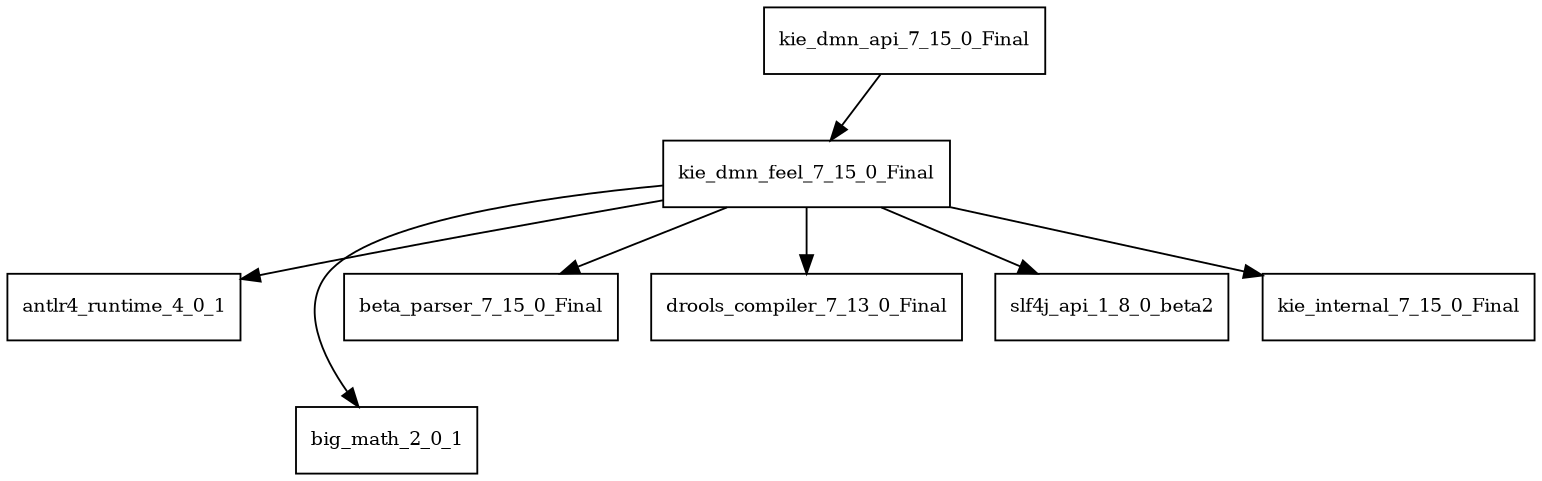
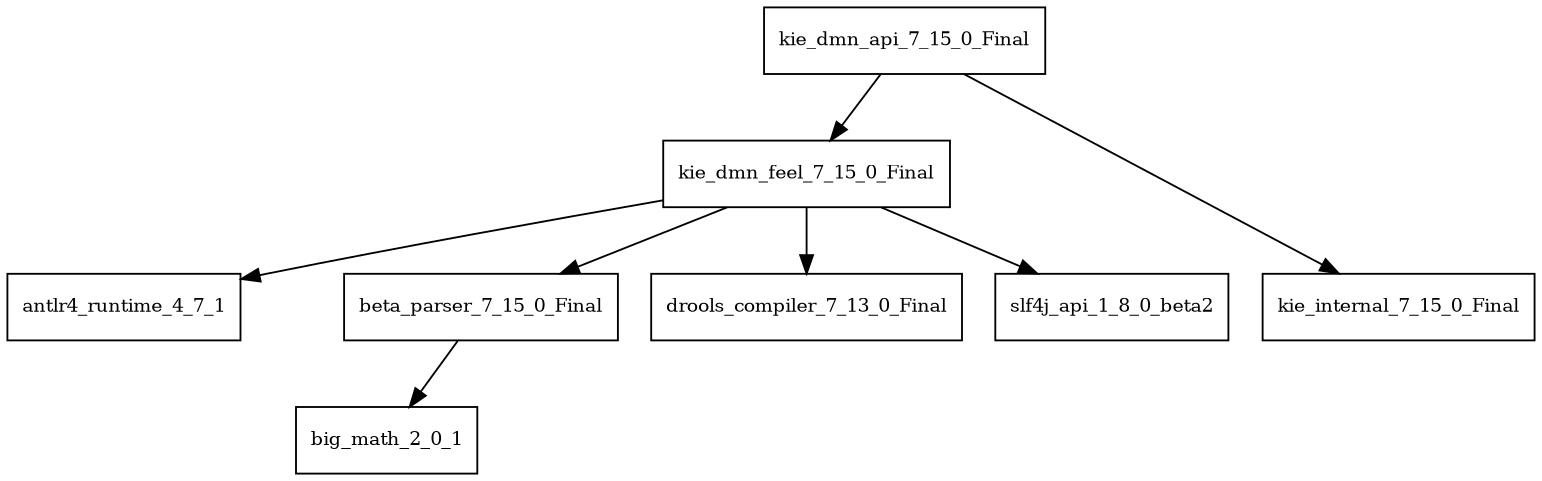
edge "kie_dmn_feel_7_15_0_Final" -> "big_math_2_0_1": now "beta_parser_7_15_0_Final" -> "big_math_2_0_1"
edge "kie_dmn_feel_7_15_0_Final" -> "kie_internal_7_15_0_Final": now "kie_dmn_api_7_15_0_Final" -> "kie_internal_7_15_0_Final"
node "antlr4_runtime_4_0_1": label "antlr4_runtime_4_0_1" -> "antlr4_runtime_4_7_1"
